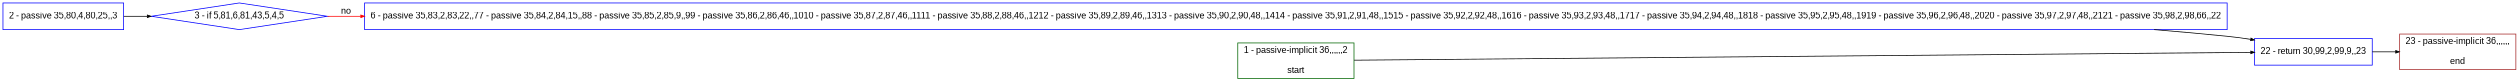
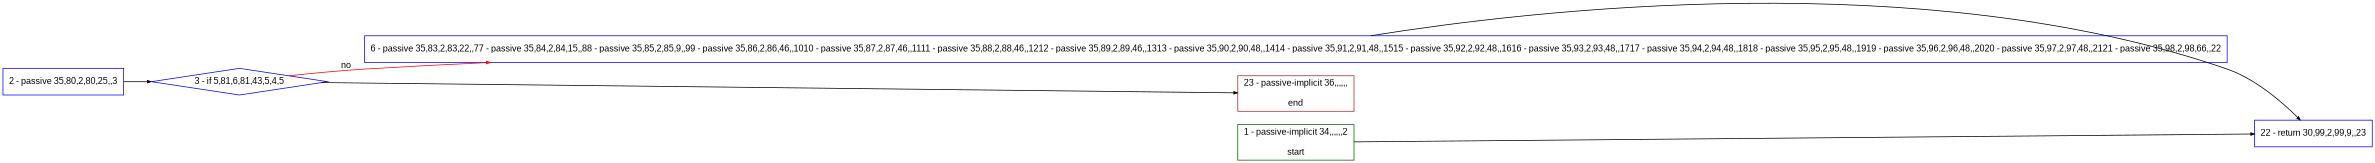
node "2 - passive 35,80,4,80,25,,3": label "2 - passive 35,80,4,80,25,,3" -> "2 - passive 35,80,2,80,25,,3"
edge "22 - return 30,99,2,99,9,,23" -> "23 - passive-implicit 36,,,,,, end": now "3 - if 5,81,6,81,43,5,4,5" -> "23 - passive-implicit 36,,,,,, end"
node "1 - passive-implicit 36,,,,,,2 start": label "1 - passive-implicit 36,,,,,,2 start" -> "1 - passive-implicit 34,,,,,,2 start"
